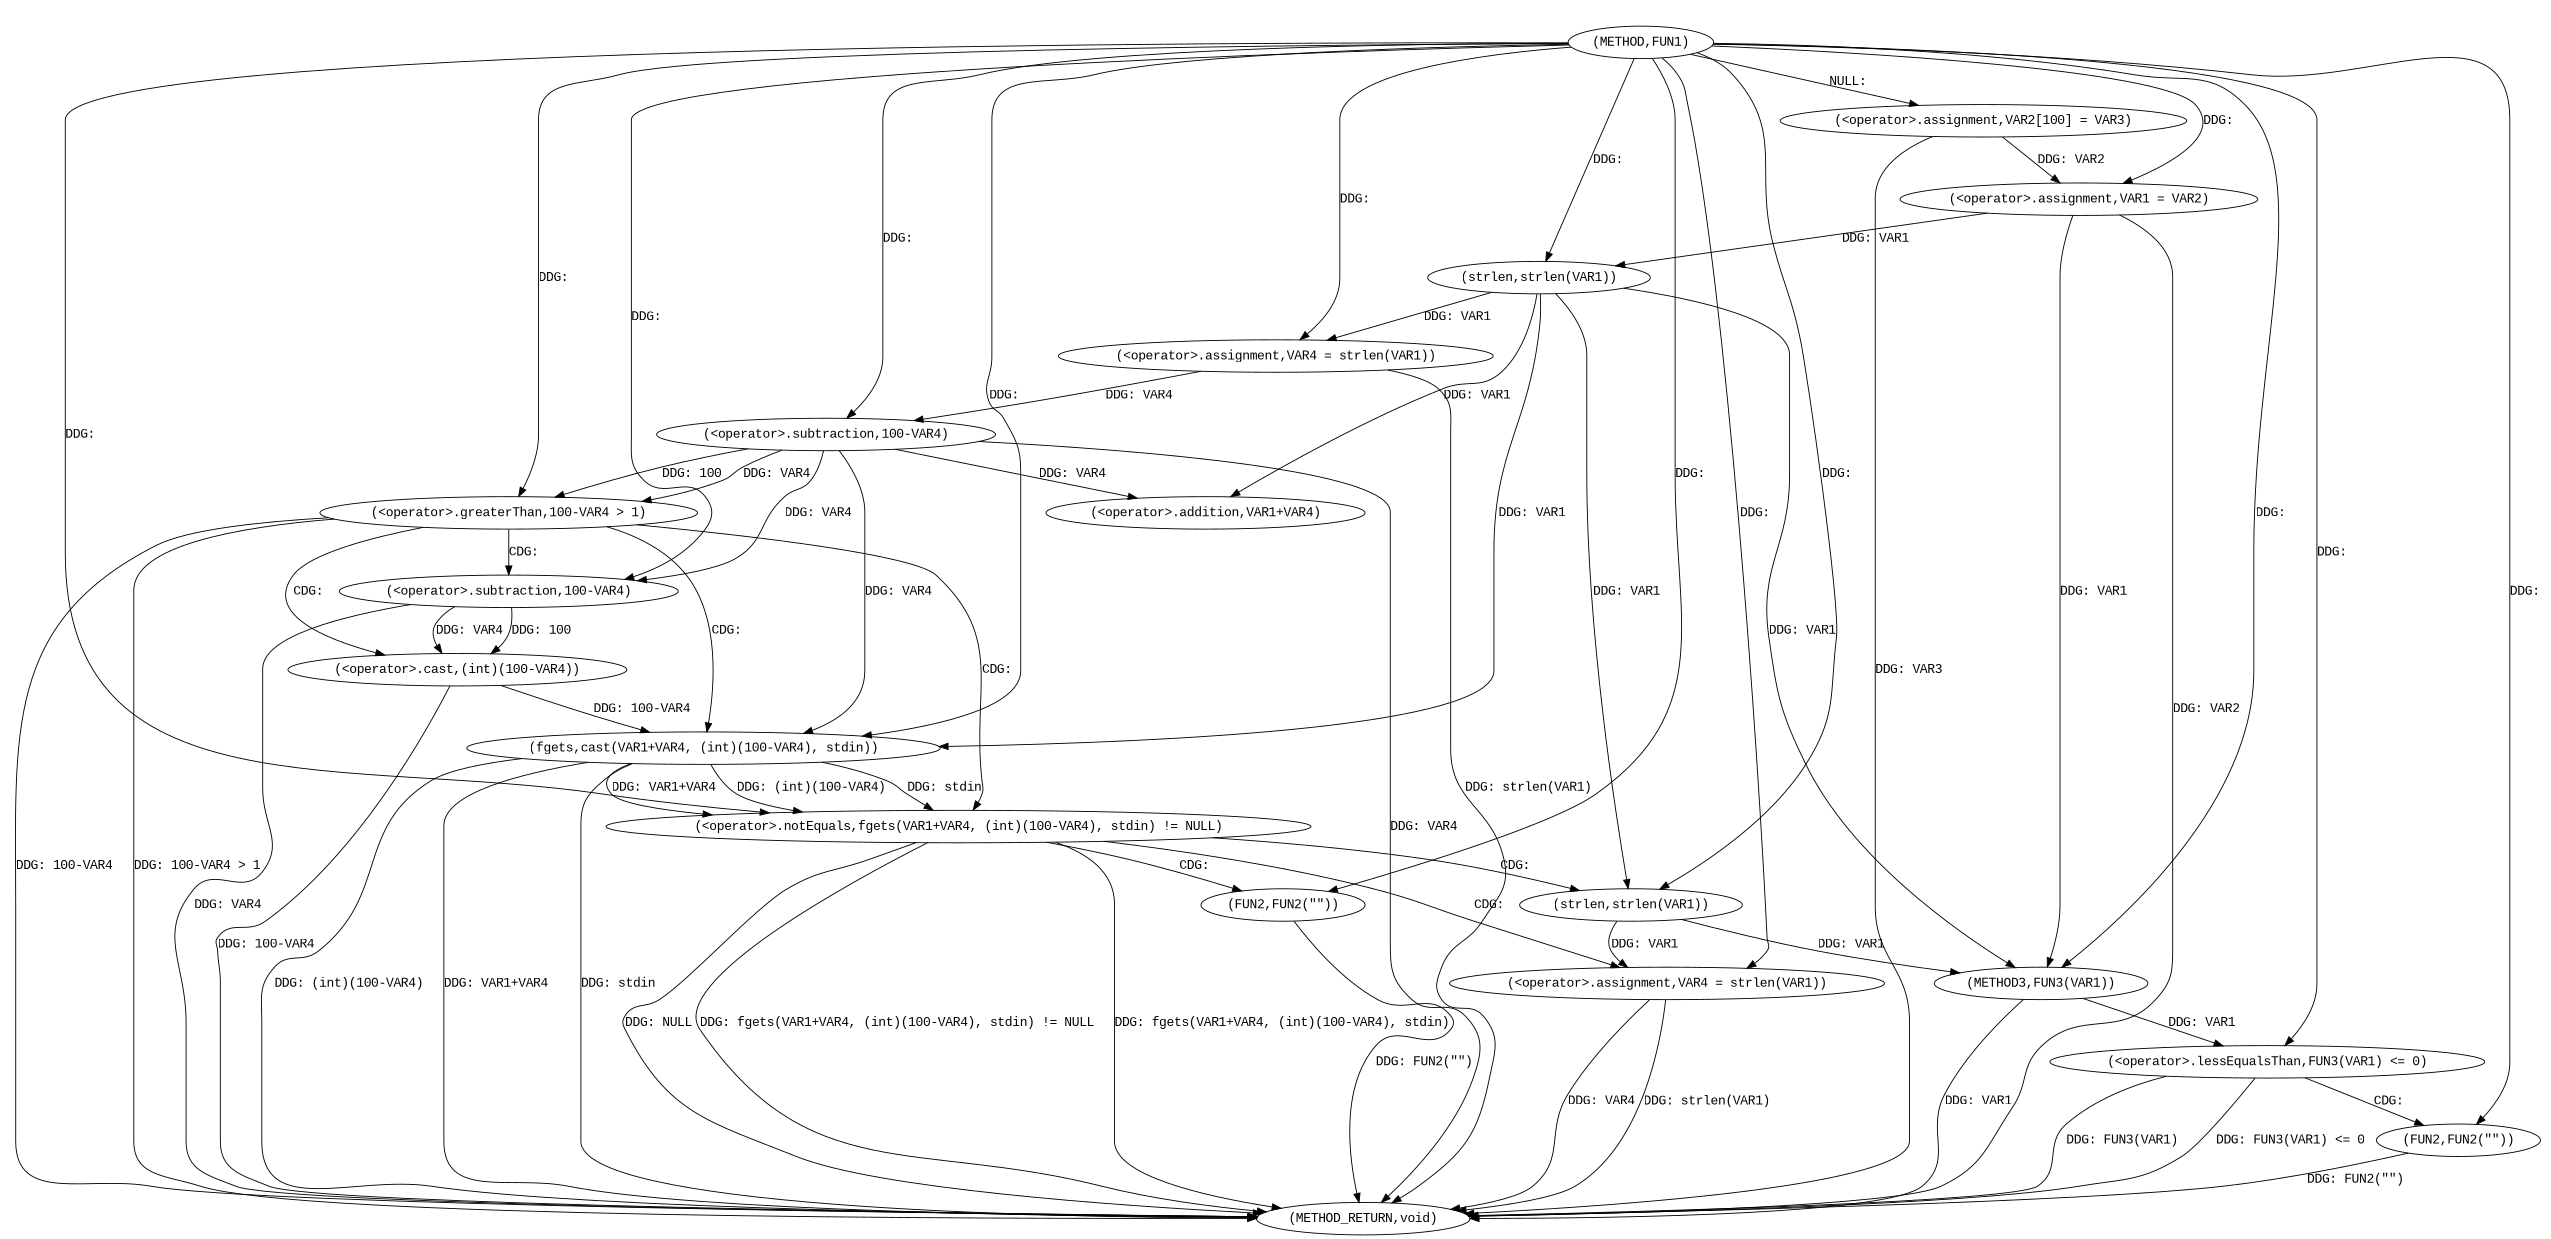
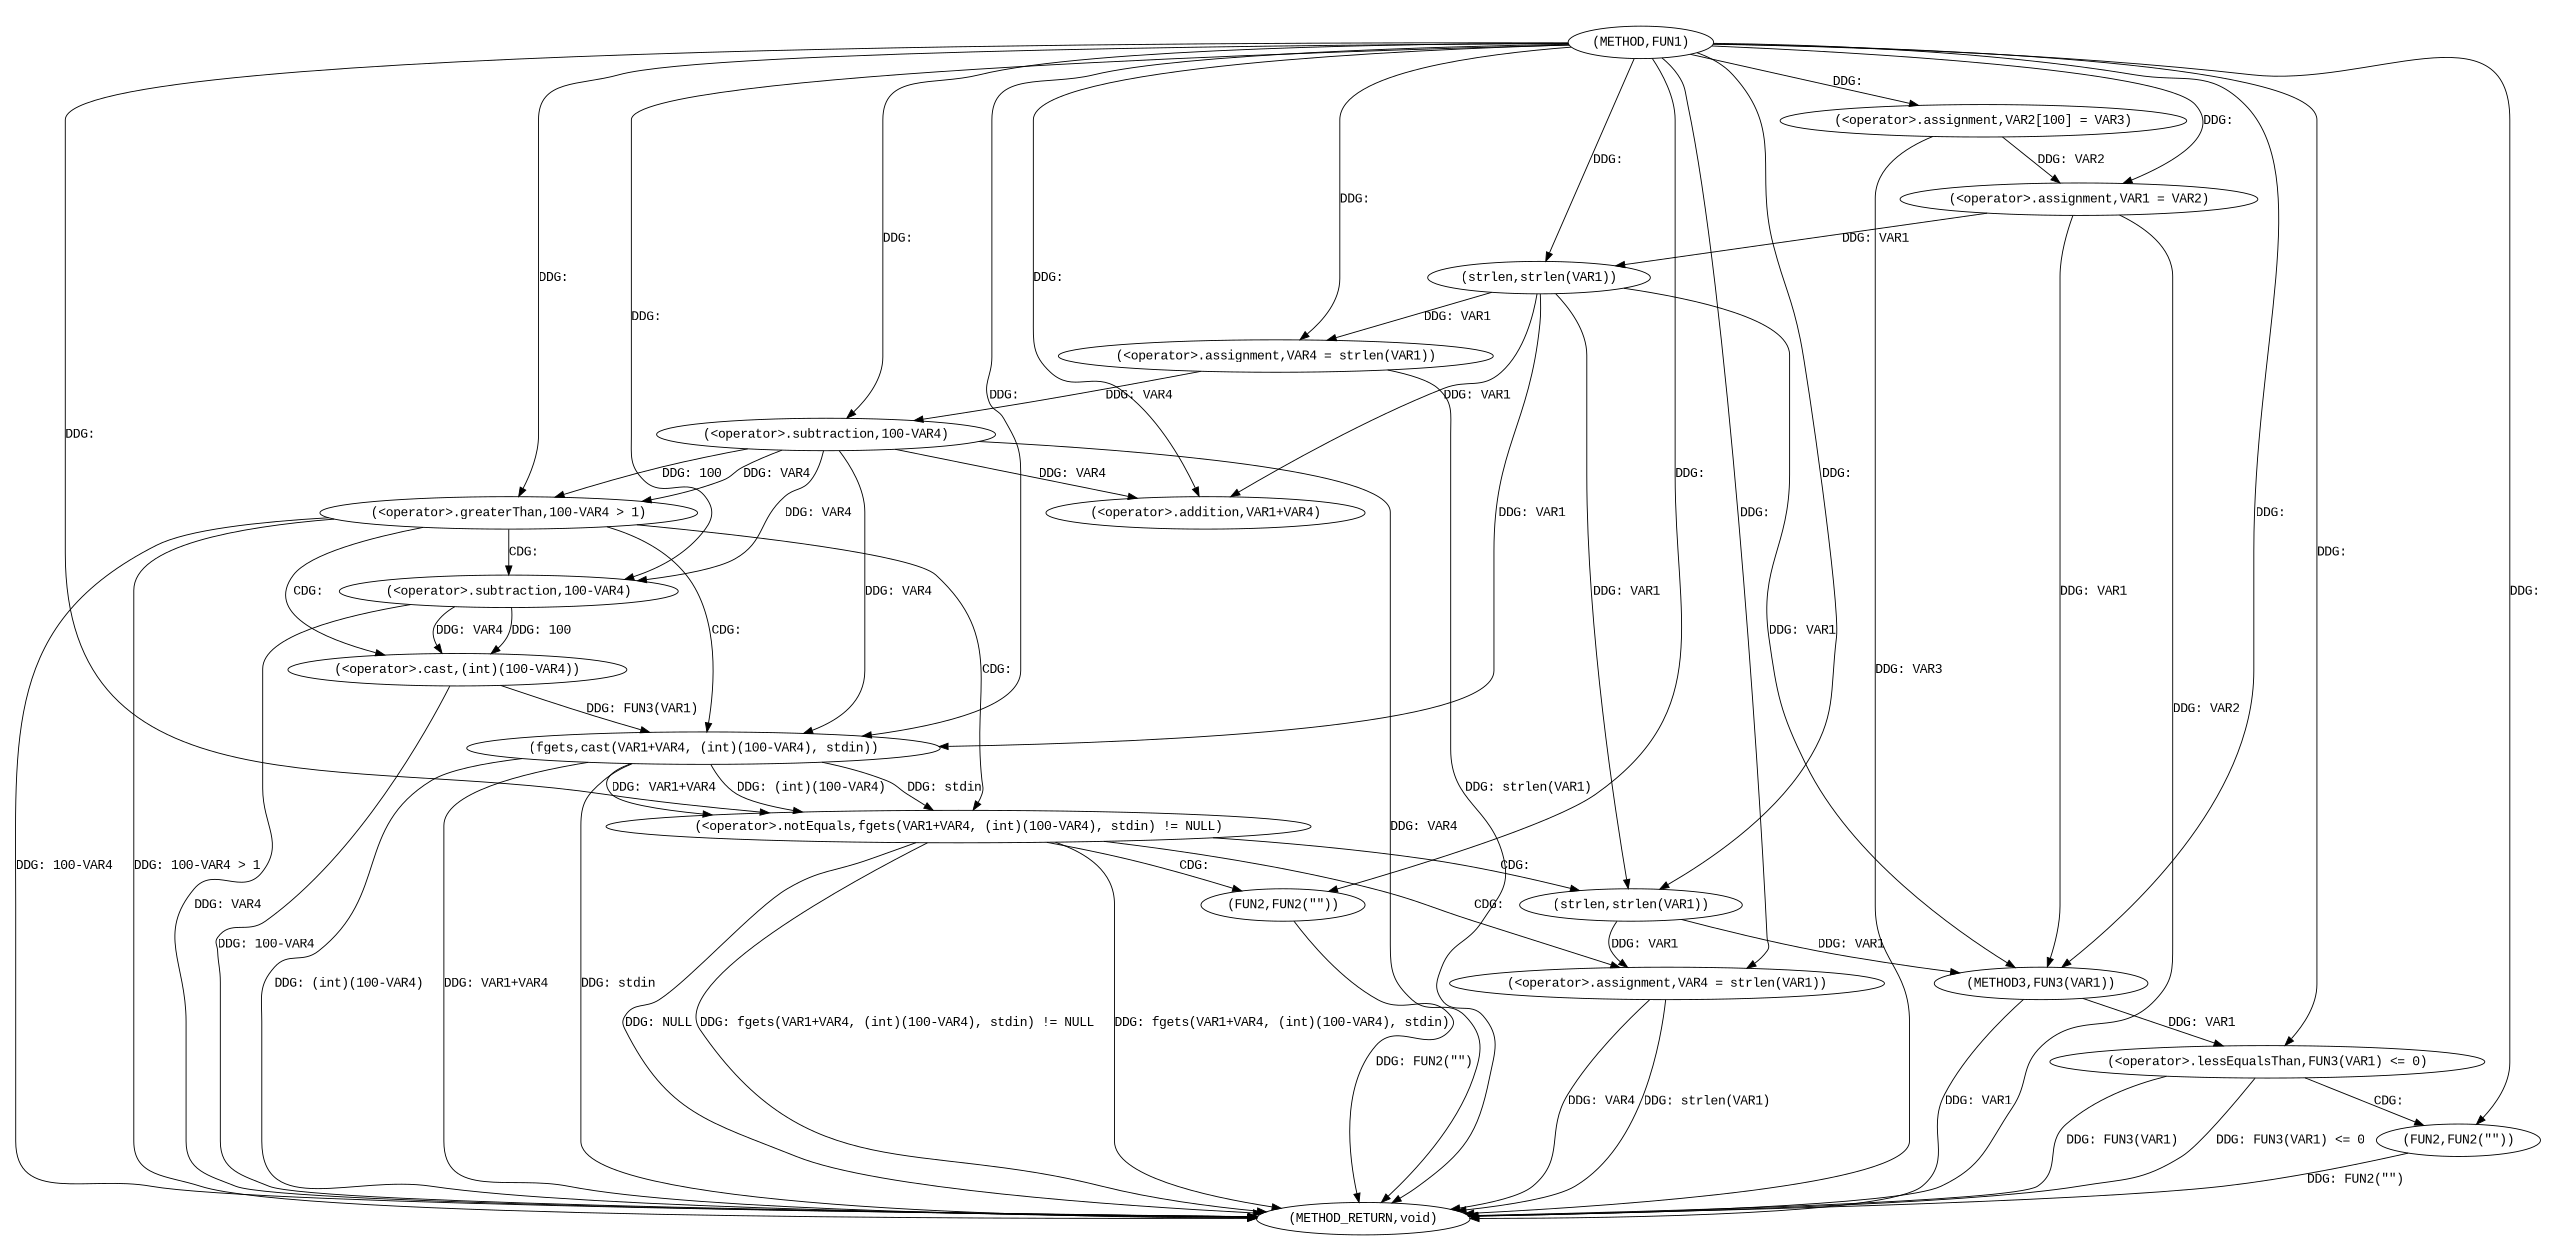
edge "(METHOD,FUN1)" -> "(<operator>.assignment,VAR2[100] = VAR3)": label "NULL: " -> "DDG: "
edge "(METHOD,FUN1)" -> "(<operator>.addition,VAR1+VAR4)": added, label "DDG:"
edge "(<operator>.cast,(int)(100-VAR4))" -> "(fgets,cast(VAR1+VAR4, (int)(100-VAR4), stdin))": label "DDG: 100-VAR4" -> "DDG: FUN3(VAR1)"
